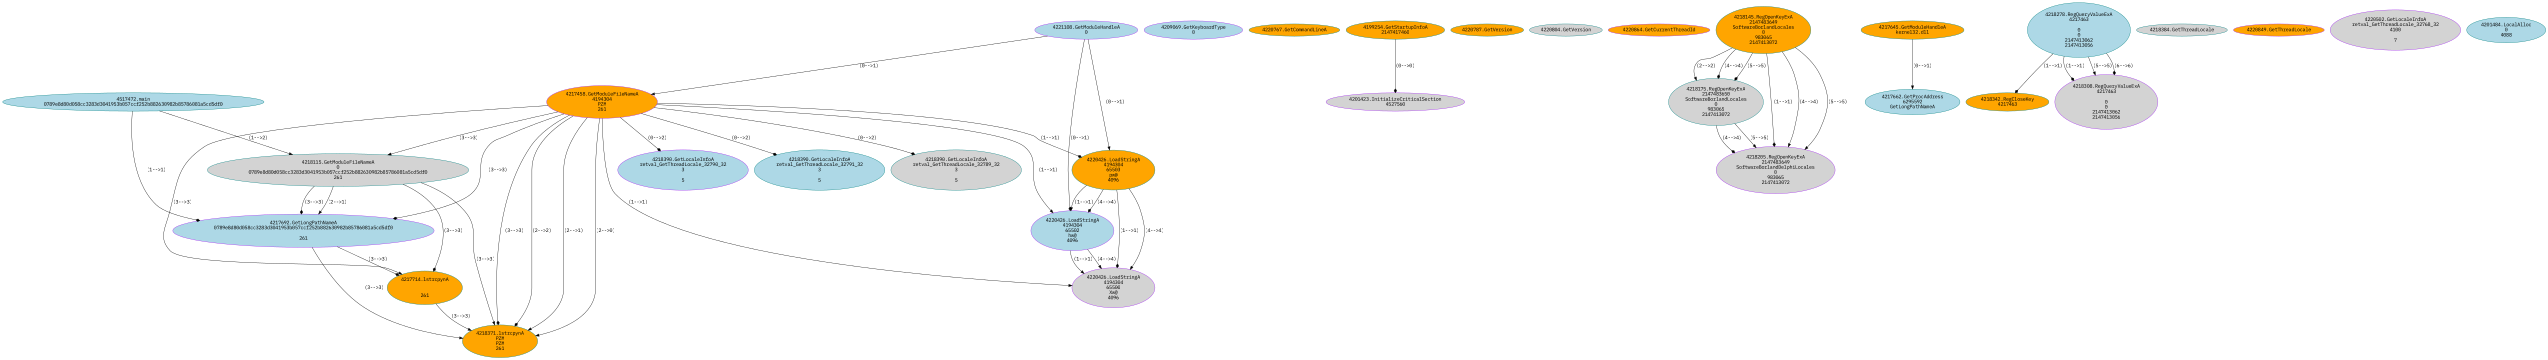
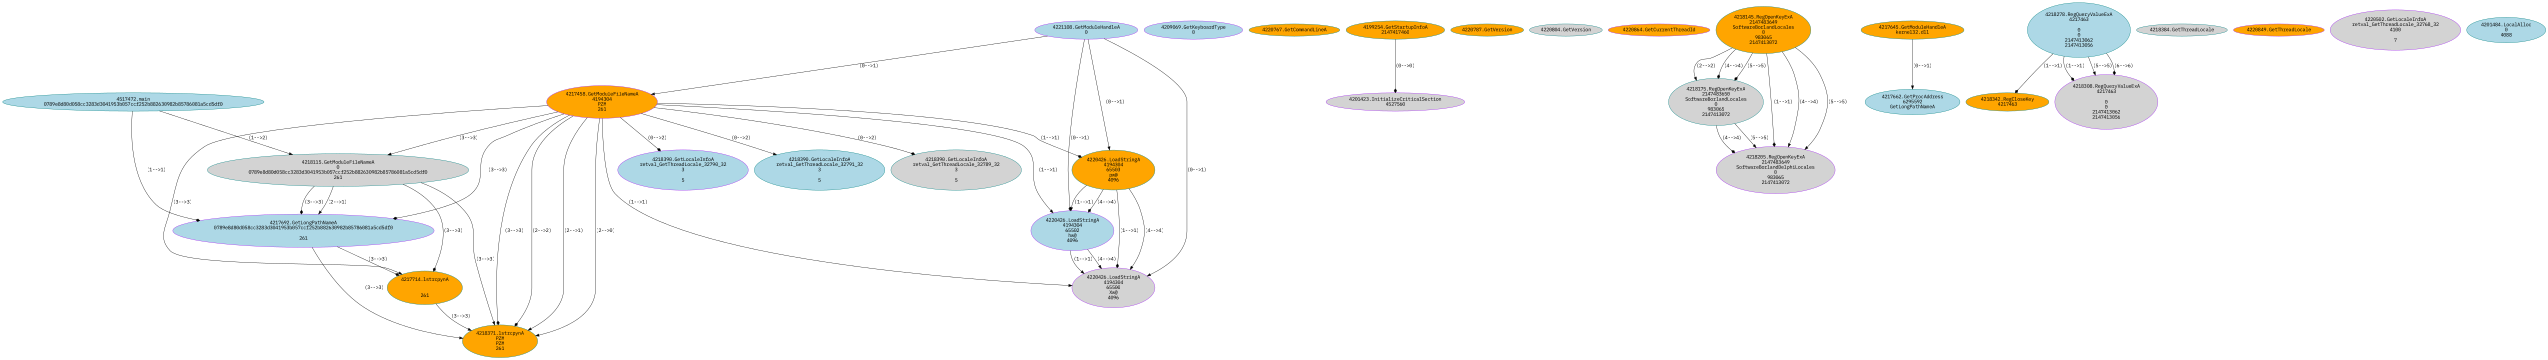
edge "4217458.GetModuleFileNameA 4194304 PZM 261" -> "4218390.GetLocaleInfoA retval_GetThreadLocale_32791_32 3 5": arrowhead diamond -> normal
edge "4221108.GetModuleHandleA 0" -> "4220426.LoadStringA 4194304 65500 Xw@ 4096": added, label "(0-->1)"
